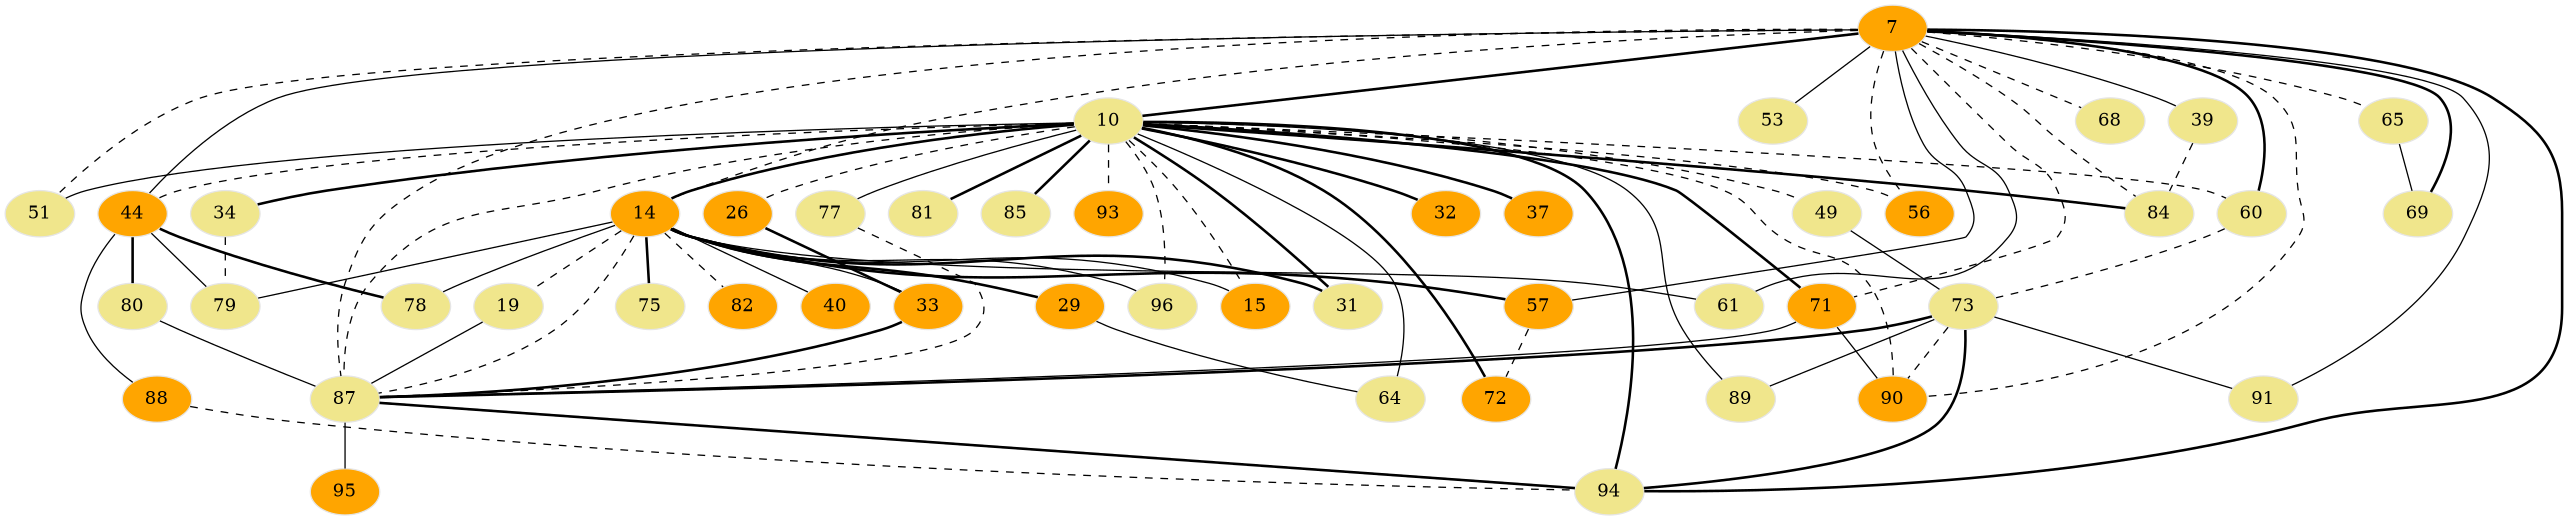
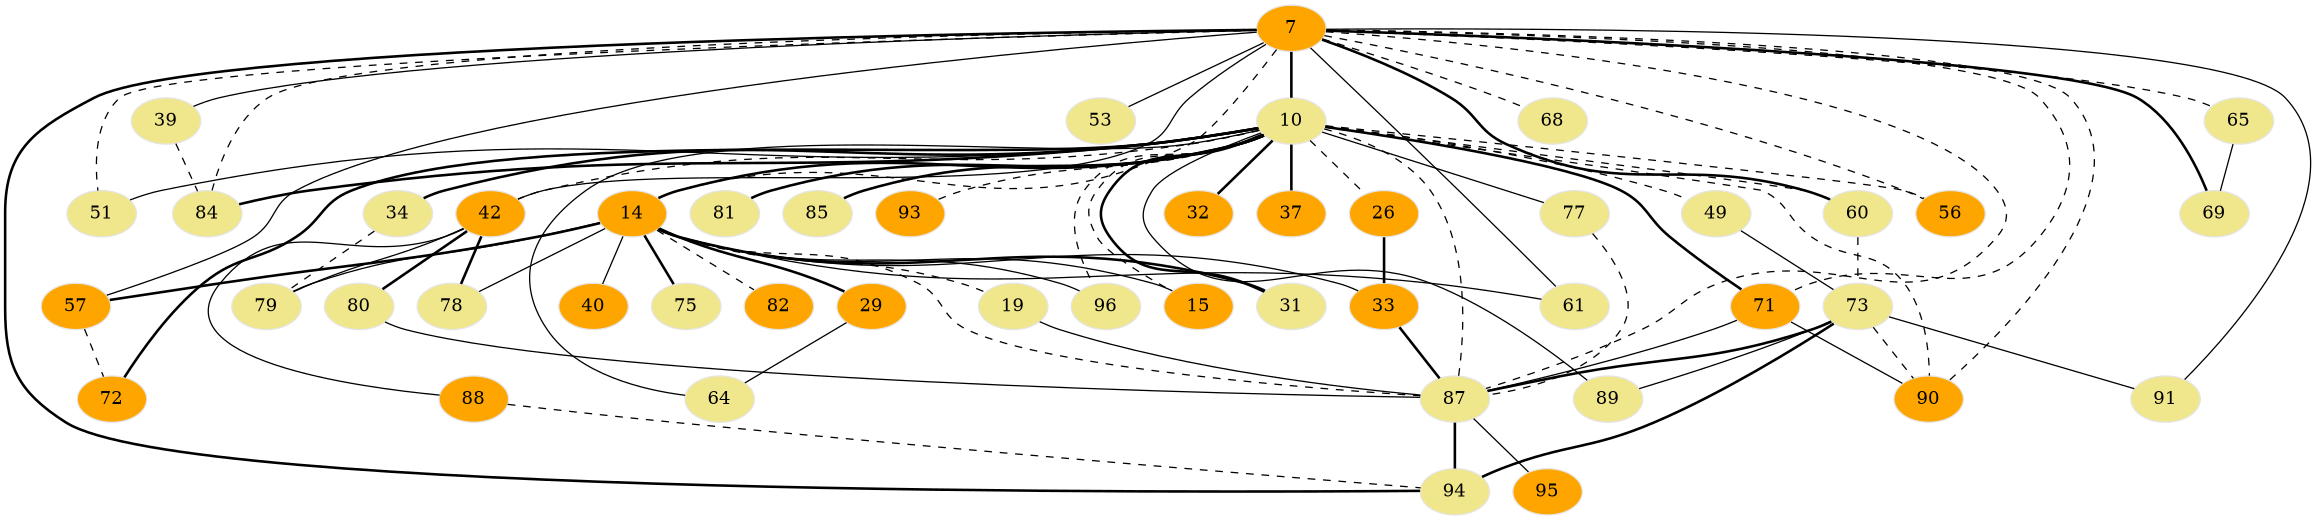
edge "10" -- "94": removed
node "44": label "44" -> "42"
